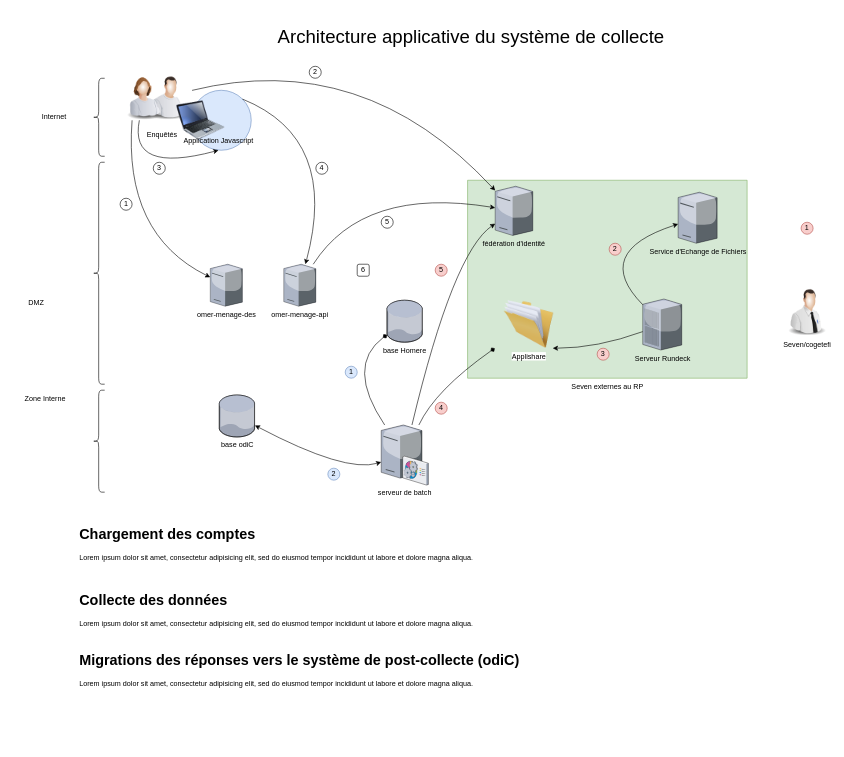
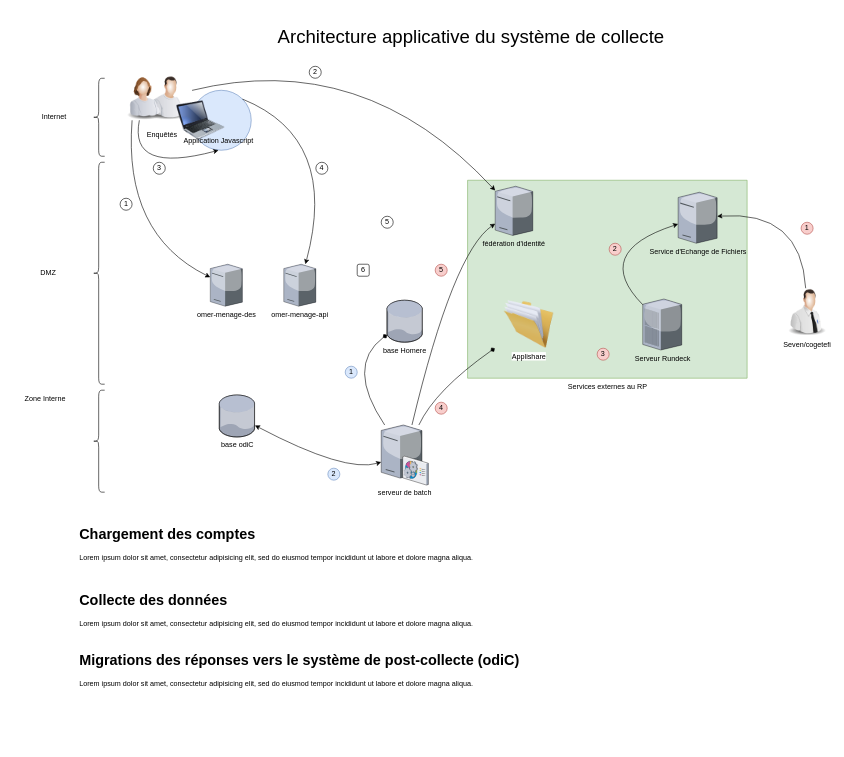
edge "omer-menage-api" -> "fédération d'identité": removed
edge "Seven/cogetefi" -> "Service d'Echange de Fichiers": added
node "DMZ": moved (36, 303) -> (48, 273)
edge "Serveur Rundeck" -> "Applishare": removed
node "Seven externes au RP": label "Seven externes au RP" -> "Services externes au RP"
